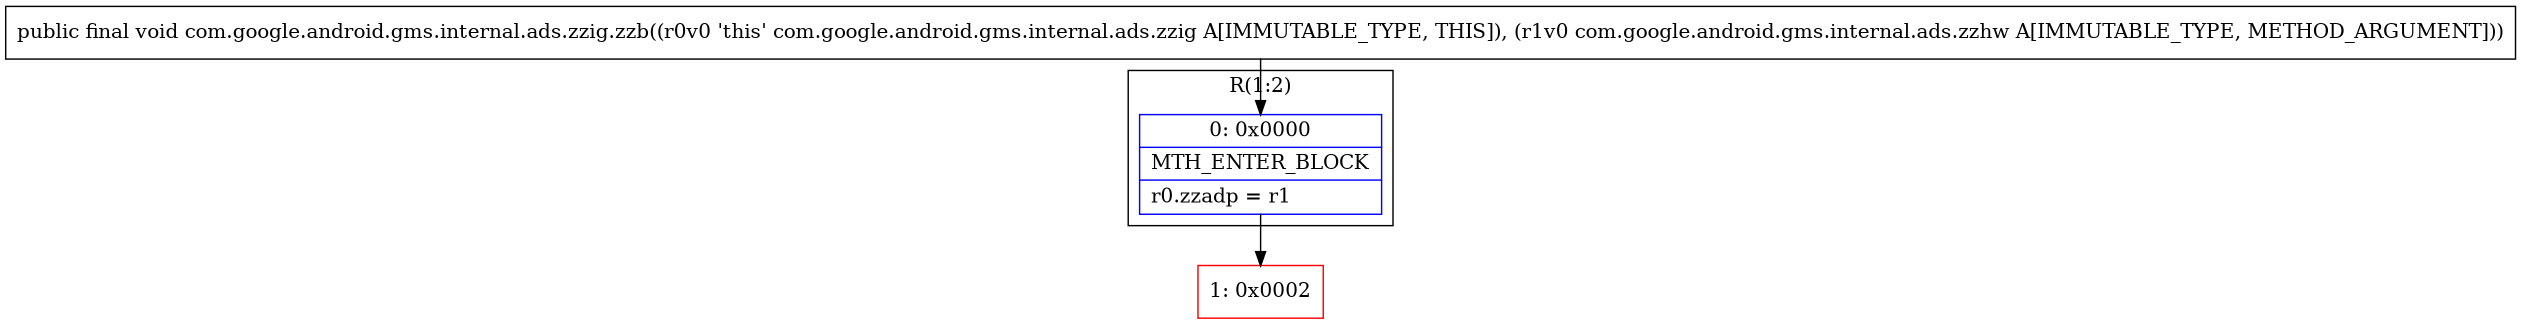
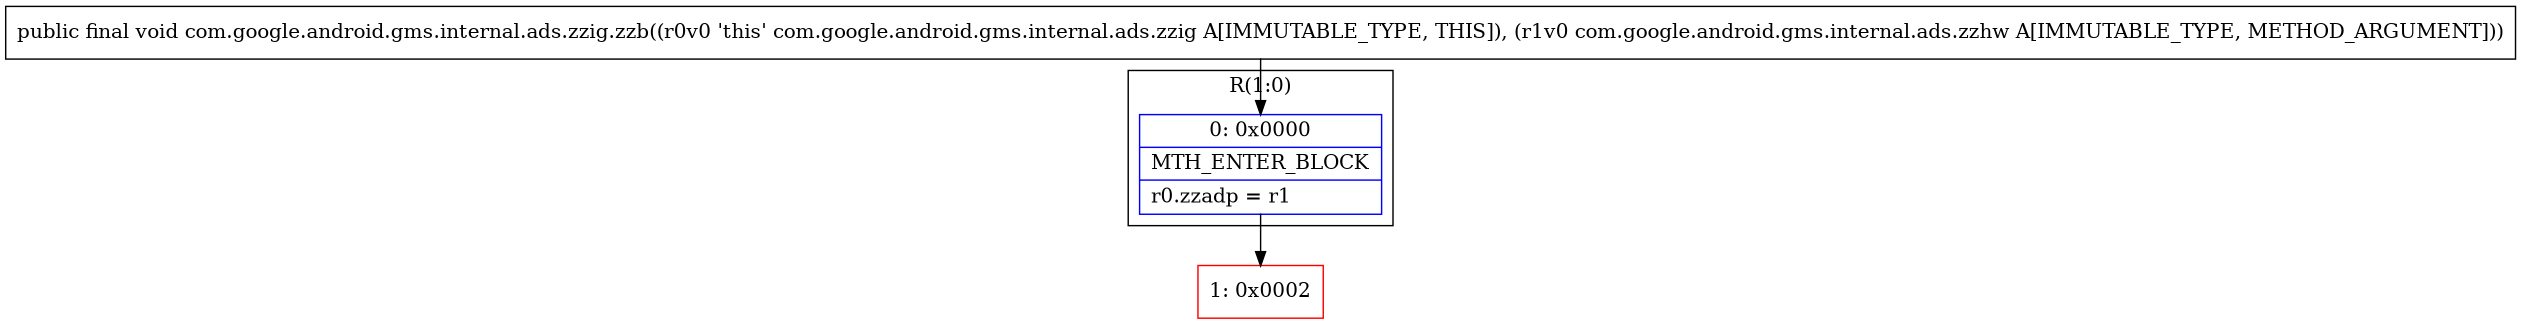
cluster "R(1:2)": label "R(1:2)" -> "R(1:0)"
